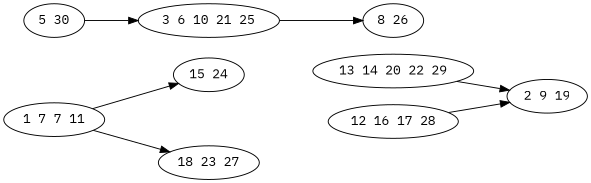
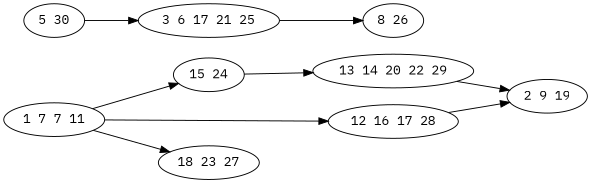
node "3 6 10 21 25": label "3 6 10 21 25" -> "3 6 17 21 25"
edge "15 24" -> "13 14 20 22 29": added
edge "1 7 7 11" -> "12 16 17 28": added
